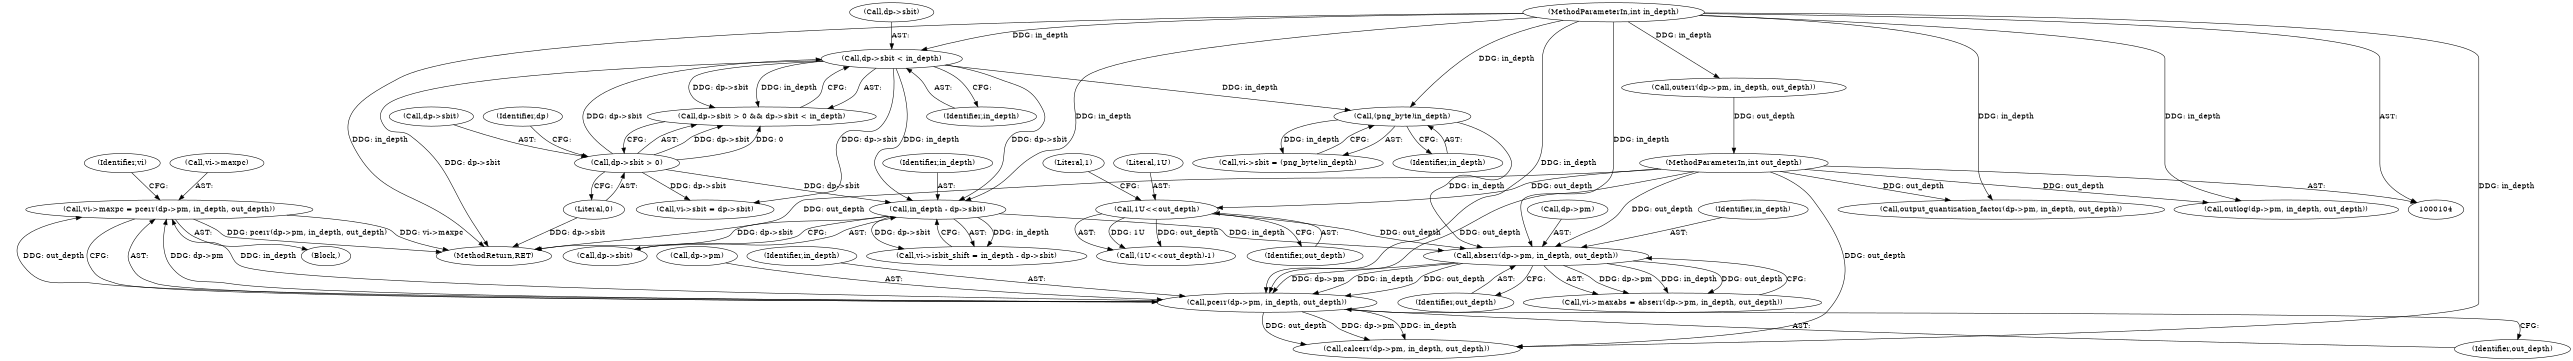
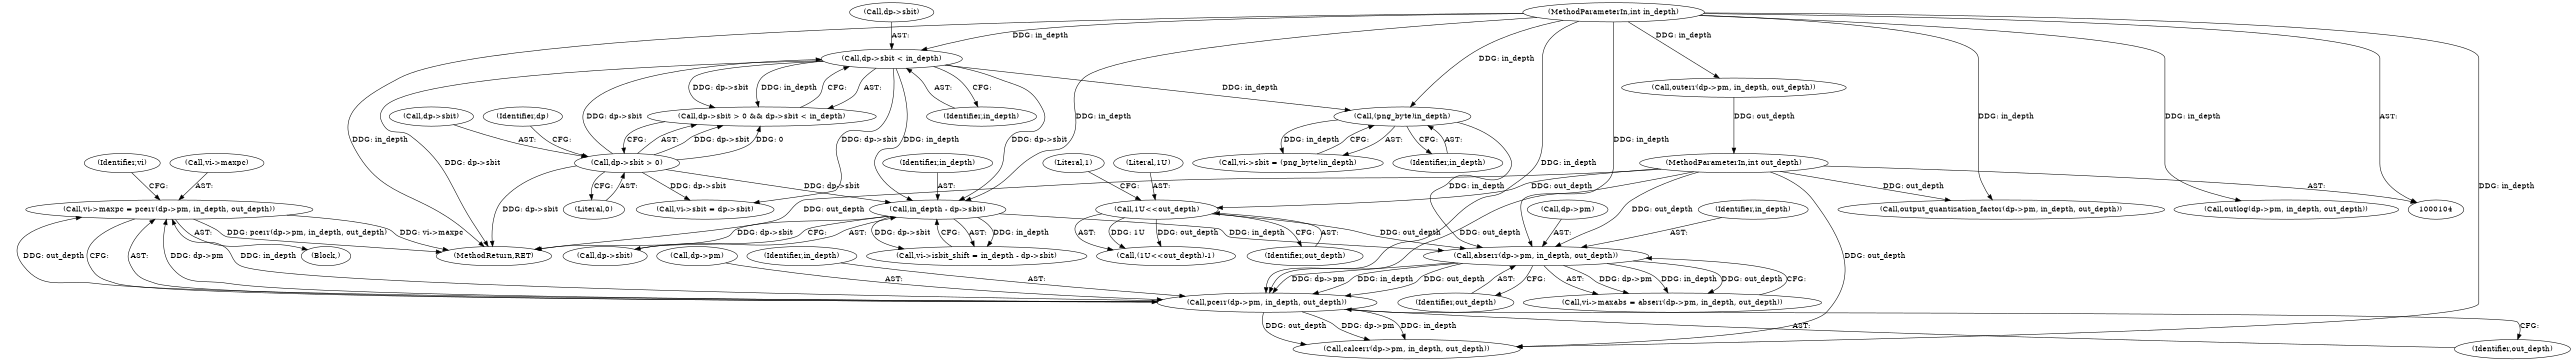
edge "(MethodParameterIn,int out_depth)" -> "(Call,outlog(dp->pm, in_depth, out_depth))": removed, label "DDG: out_depth"
edge "(Literal,0)" -> "(MethodReturn,RET)": now "(Call,dp->sbit > 0)" -> "(MethodReturn,RET)"
